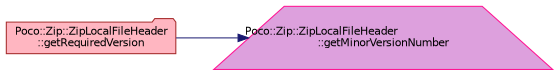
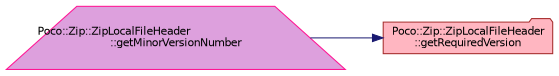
edge "Poco::Zip::ZipLocalFileHeader ::getRequiredVersion" -> "Poco::Zip::ZipLocalFileHeader ::getMinorVersionNumber": reversed
